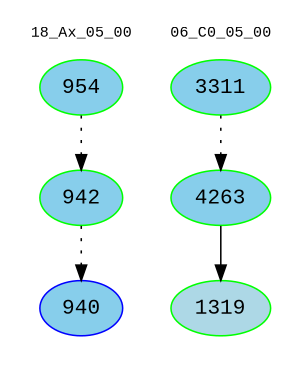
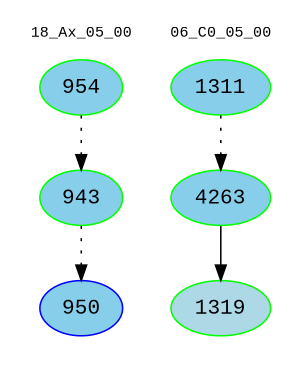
node "3311": label "3311" -> "1311"
node "942": label "942" -> "943"
node "940": label "940" -> "950"
